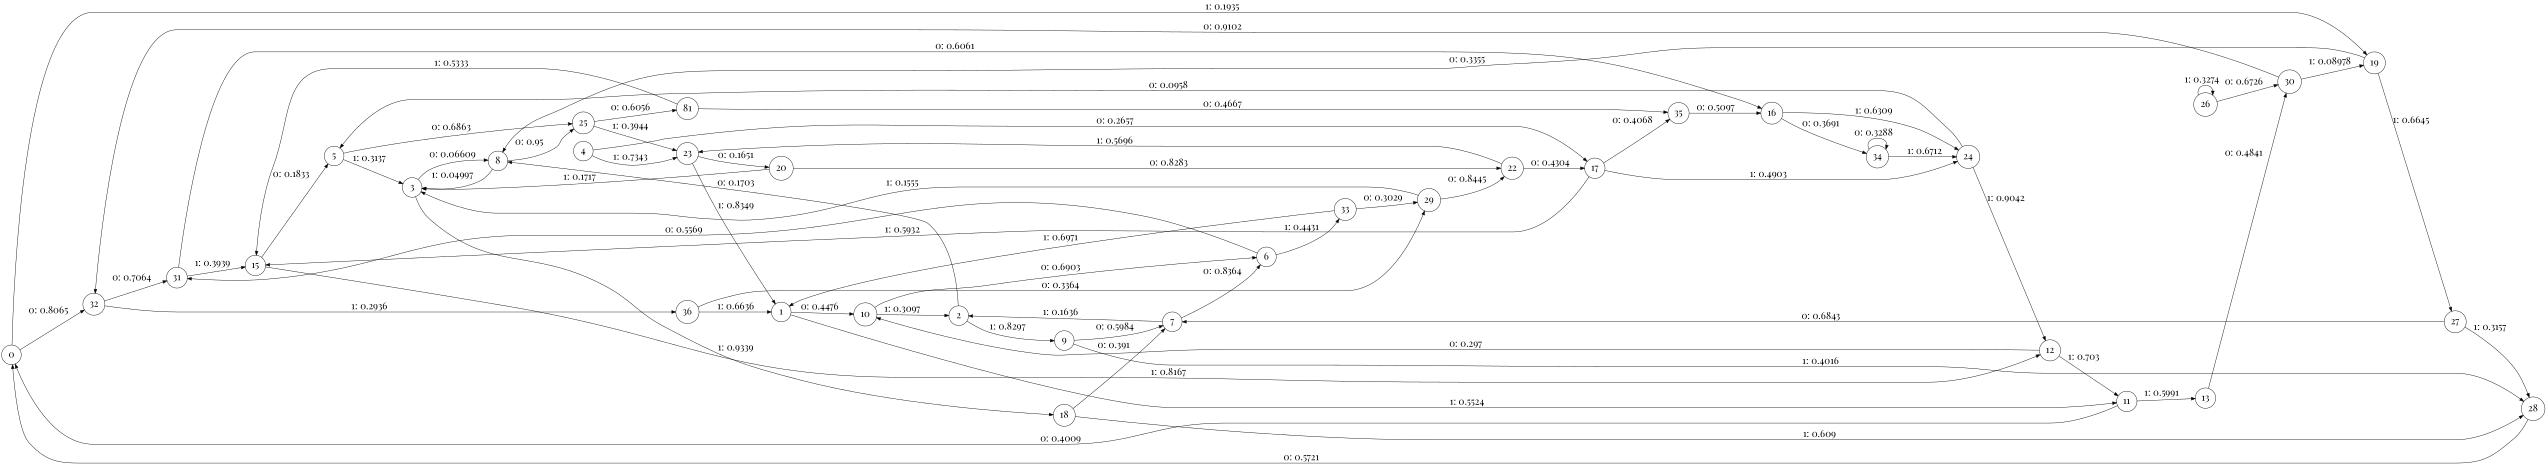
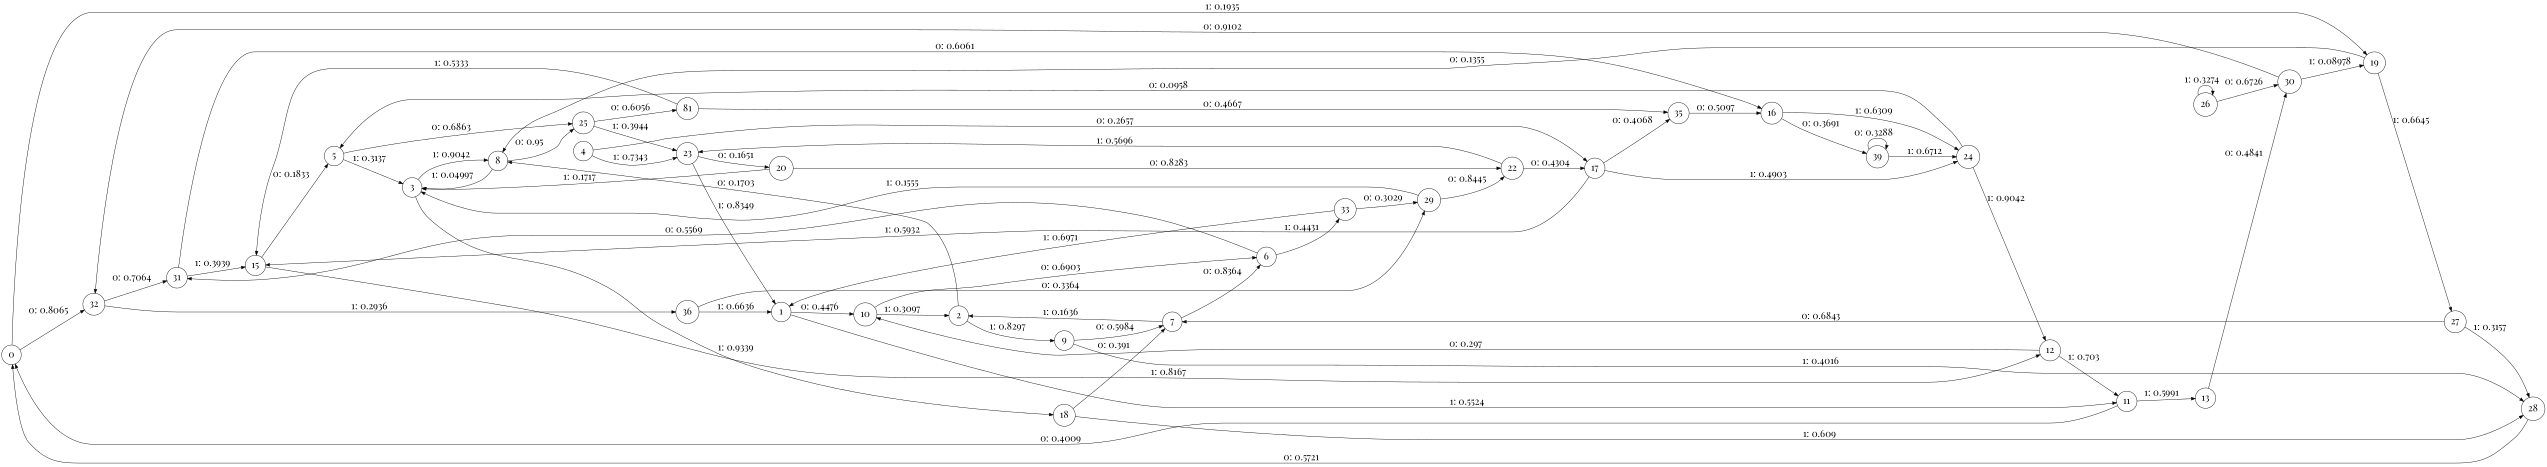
edge "19" -> "8": label "0: 0.3355   " -> "0: 0.1355   "
edge "3" -> "8": label "0: 0.06609  " -> "1: 0.9042   "
node "34": label "34" -> "39"
